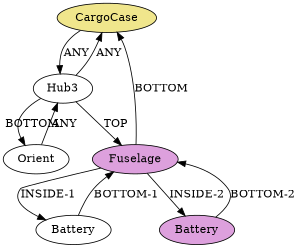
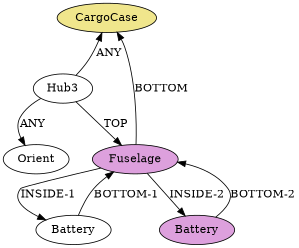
edge "CargoCase" -> "Hub3": removed, label "ANY"
edge "Hub3" -> "Orient": label "BOTTOM" -> "ANY"
edge "Orient" -> "Hub3": removed, label "ANY"
